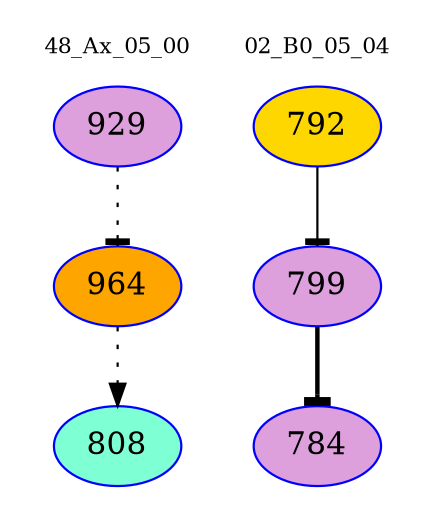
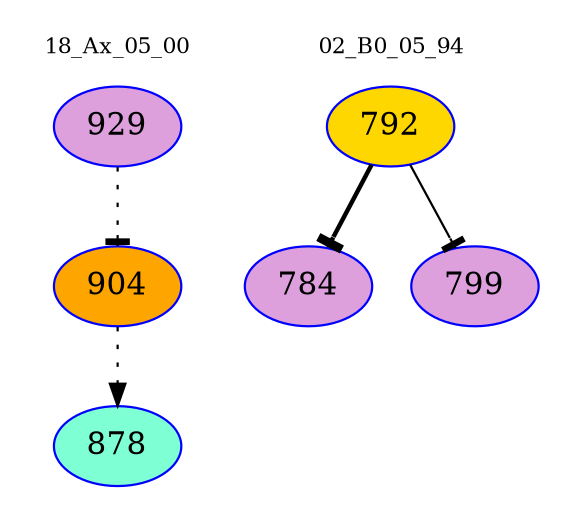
cluster "48_Ax_05_00": label "48_Ax_05_00" -> "18_Ax_05_00"
cluster "02_B0_05_04": label "02_B0_05_04" -> "02_B0_05_94"
node "964": label "964" -> "904"
edge "799" -> "784": now "792" -> "784"
node "808": label "808" -> "878"
